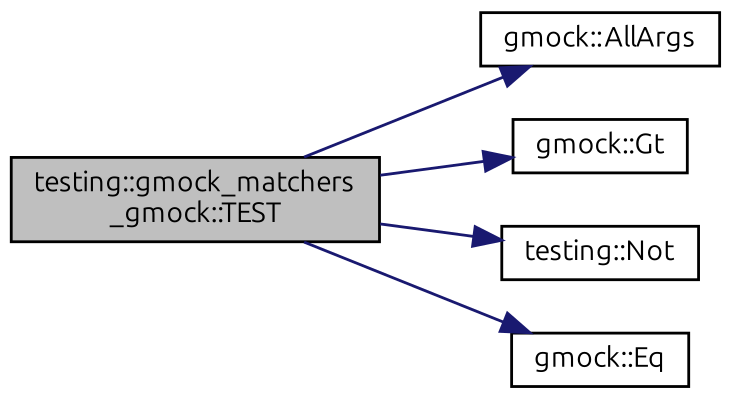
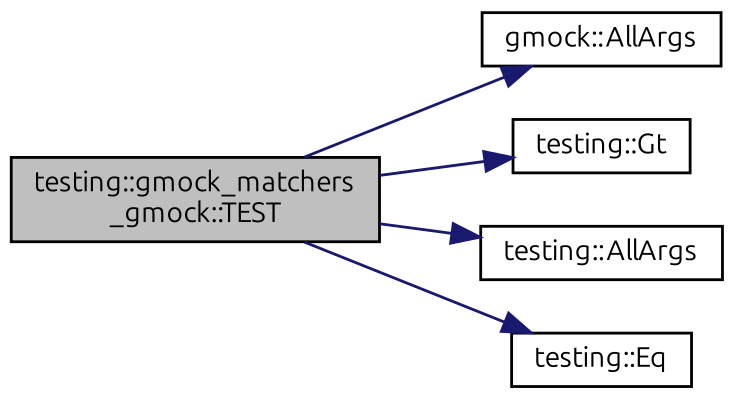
node "gmock::Gt": label "gmock::Gt" -> "testing::Gt"
node "testing::Not": label "testing::Not" -> "testing::AllArgs"
node "gmock::Eq": label "gmock::Eq" -> "testing::Eq"
